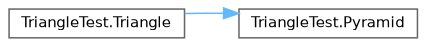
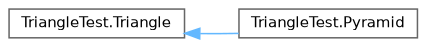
edge "TriangleTest.Triangle" -> "TriangleTest.Pyramid": reversed
